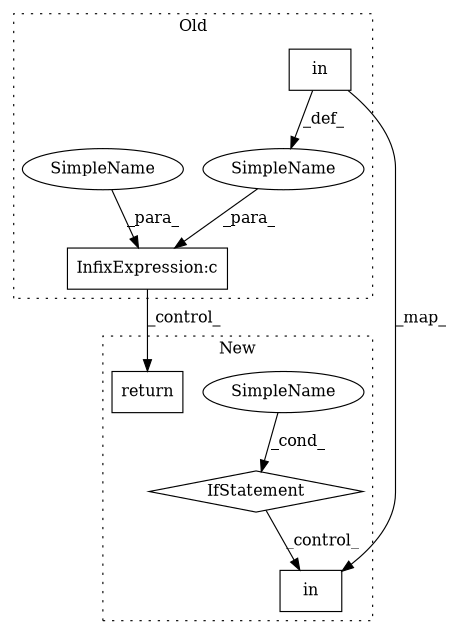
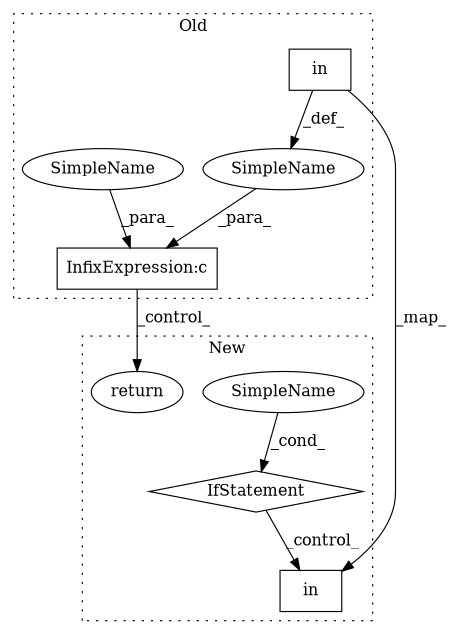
node "return": shape box -> ellipse
